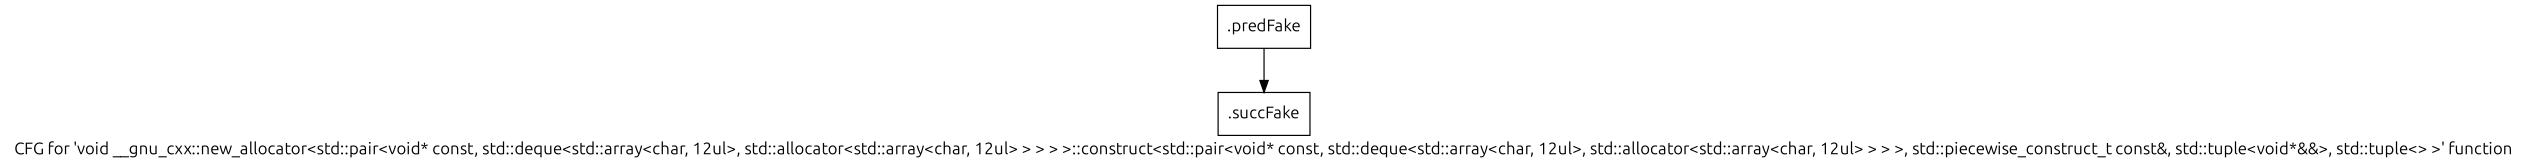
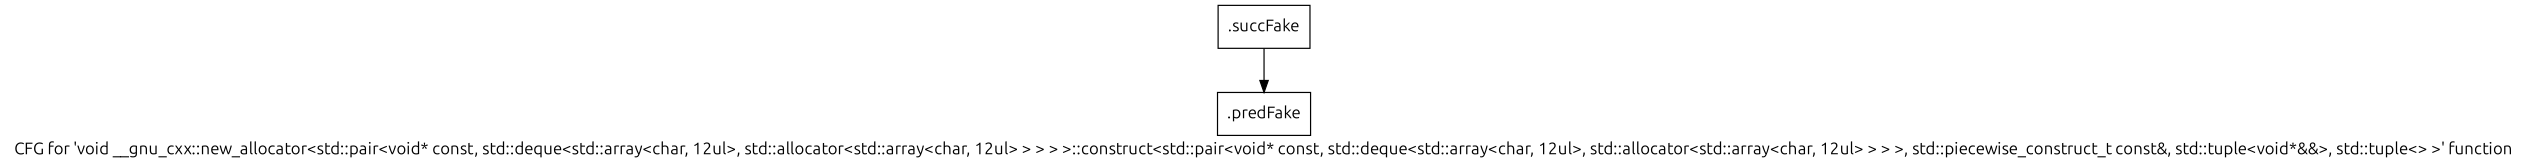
edge ".predFake" -> ".succFake": reversed
